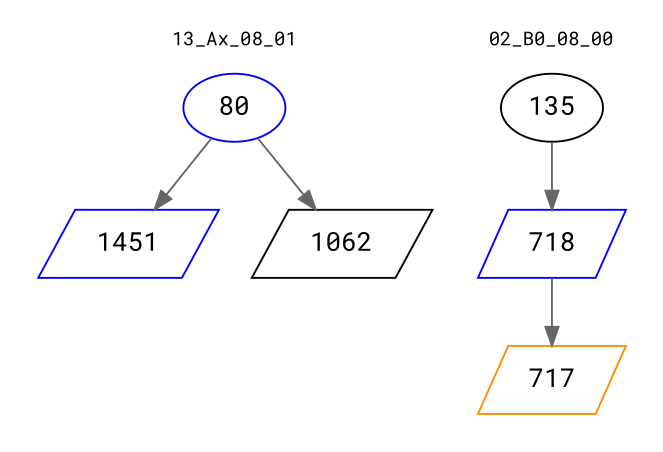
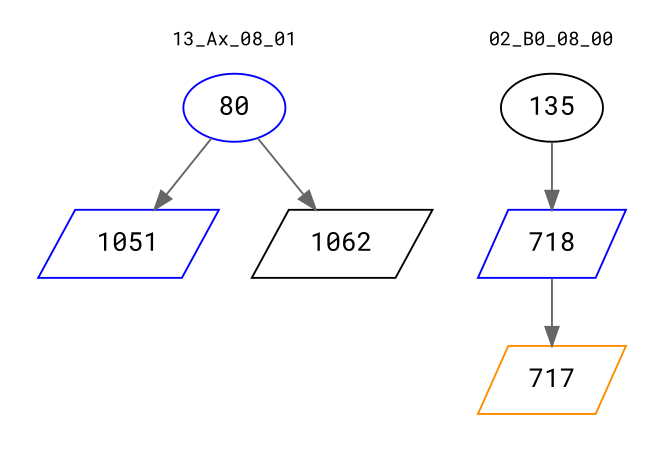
node "1451": label "1451" -> "1051"
